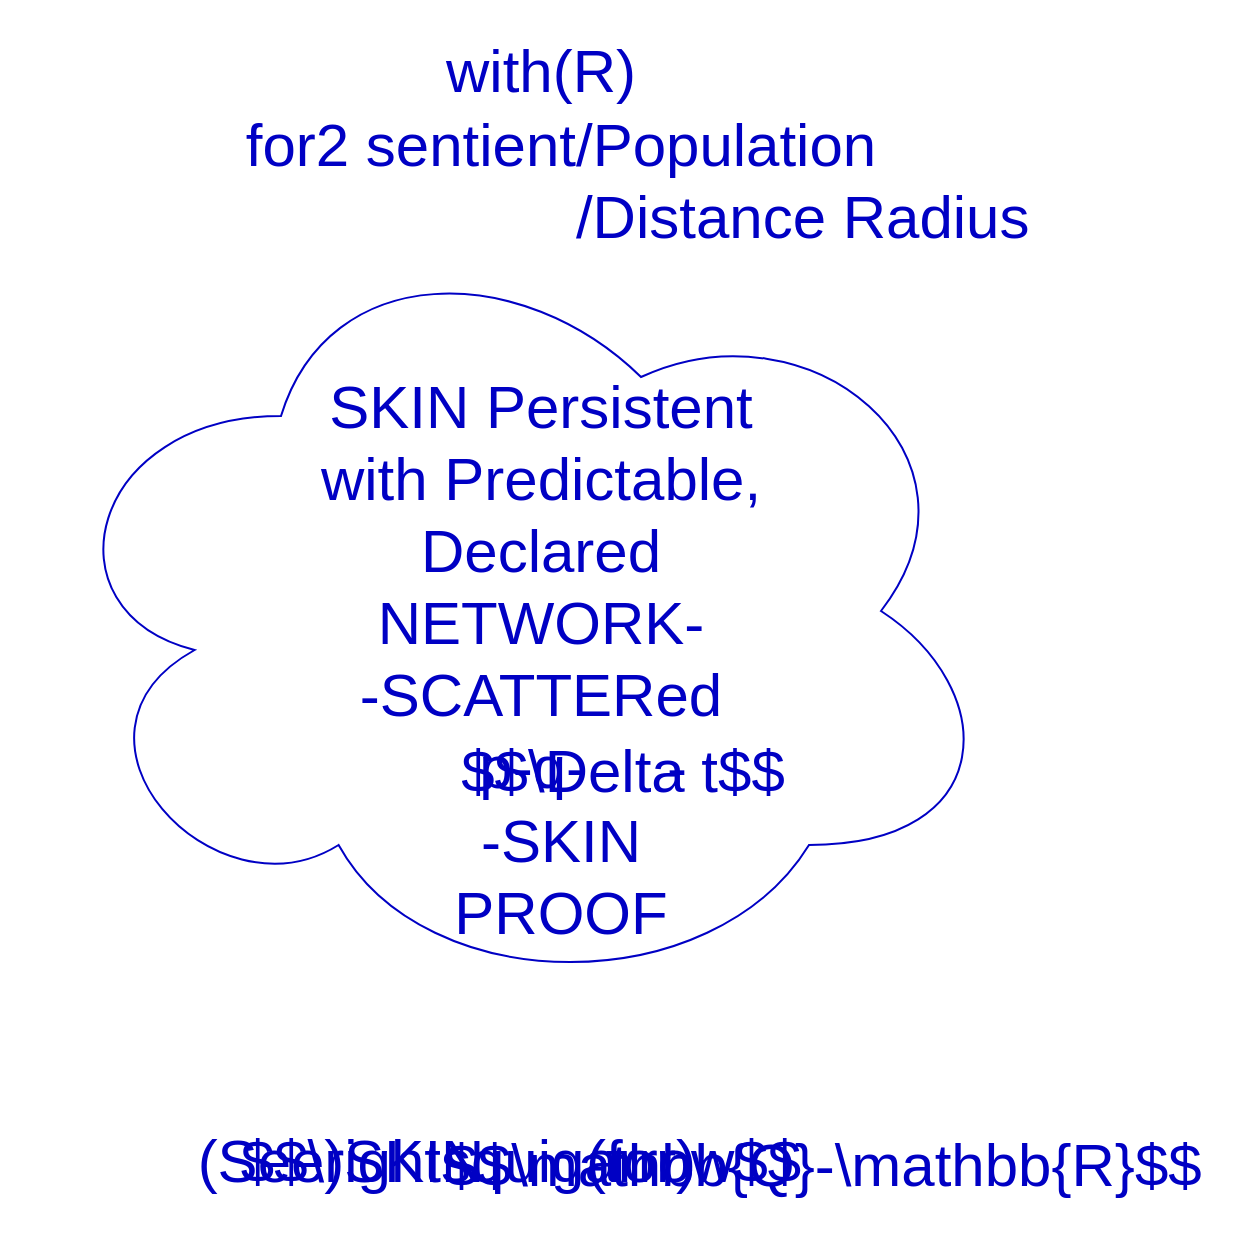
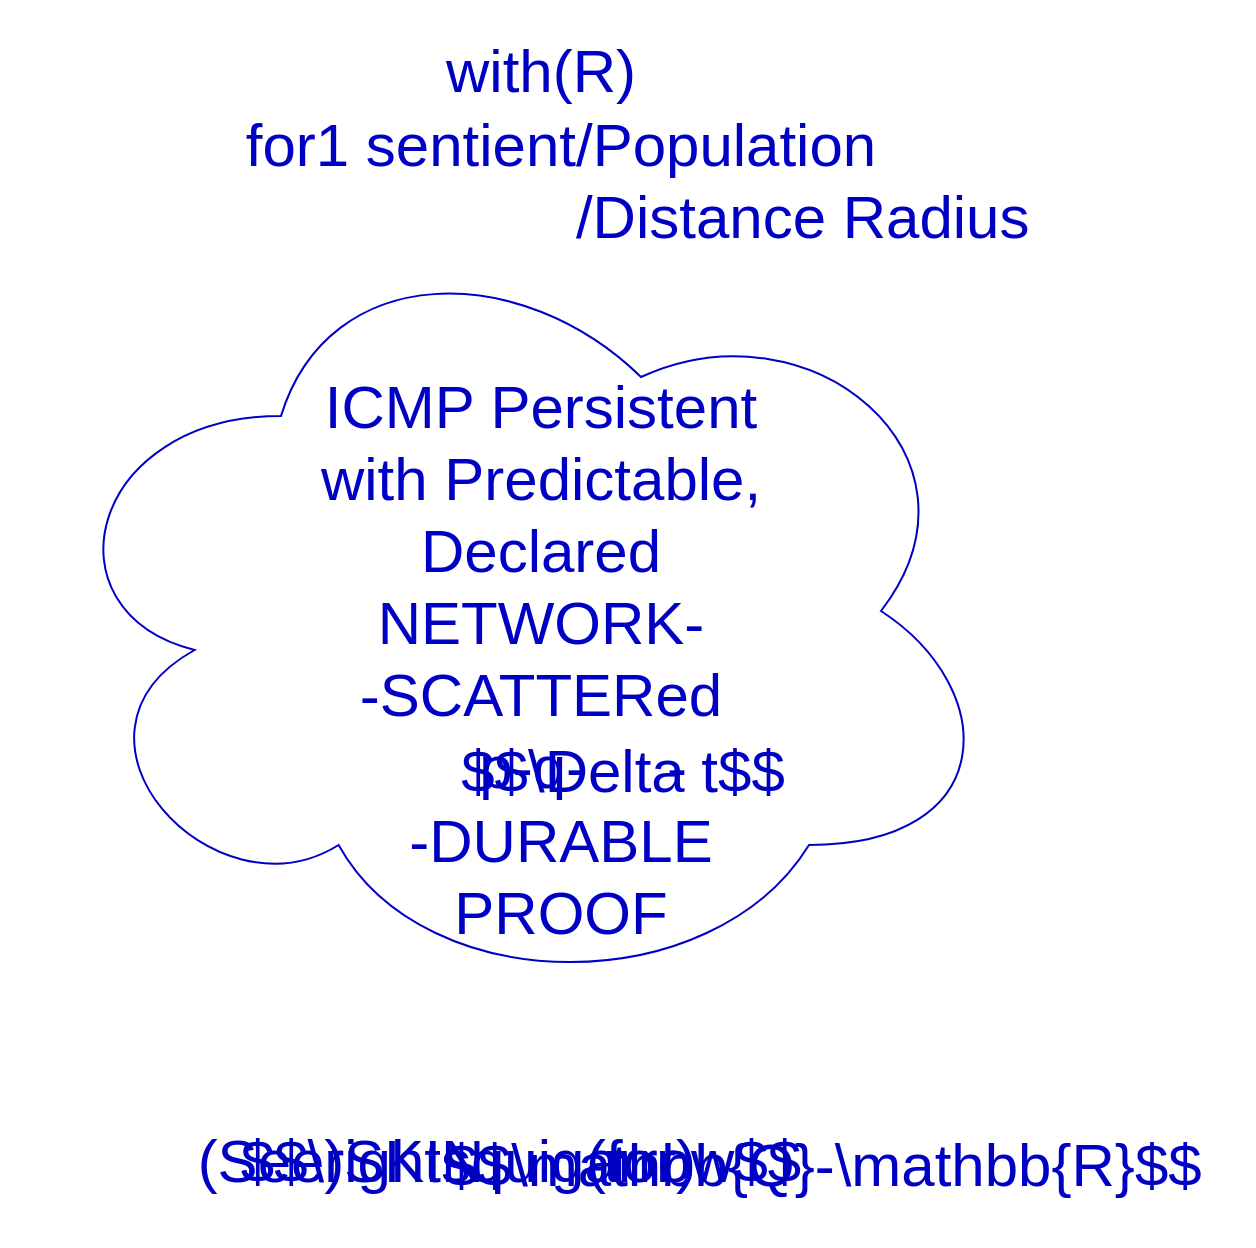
node "for2 sentient/Population /Distance Radius": label "for2 sentient/Population /Distance Radius" -> "for1 sentient/Population /Distance Radius"
node "SKIN Persistent with Predictable, Declared NETWORK- -SCATTERed p-q-": label "SKIN Persistent with Predictable, Declared NETWORK- -SCATTERed p-q-" -> "ICMP Persistent with Predictable, Declared NETWORK- -SCATTERed p-q-"
node "-SKIN PROOF": label "-SKIN PROOF" -> "-DURABLE PROOF"
